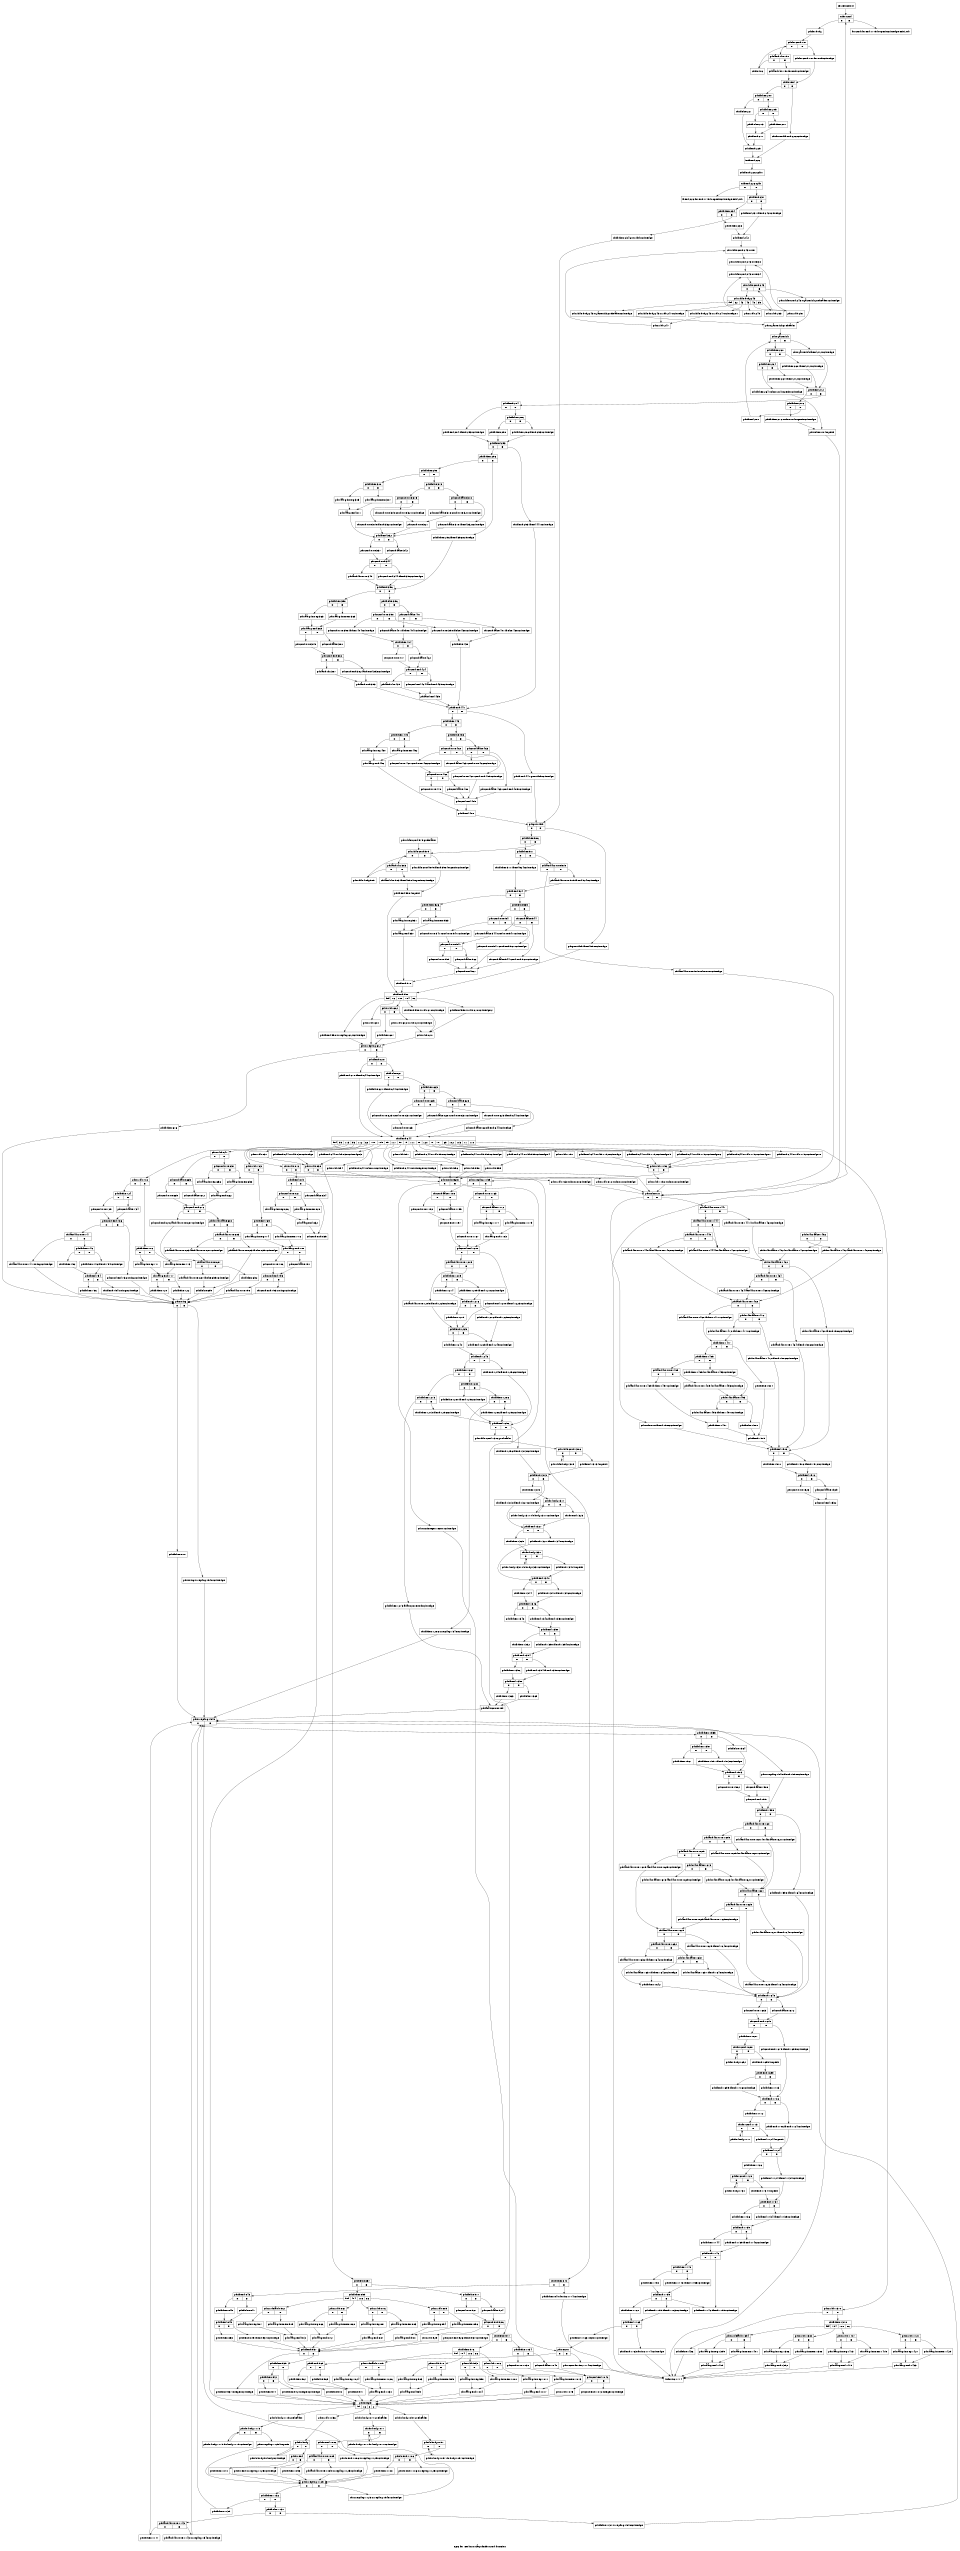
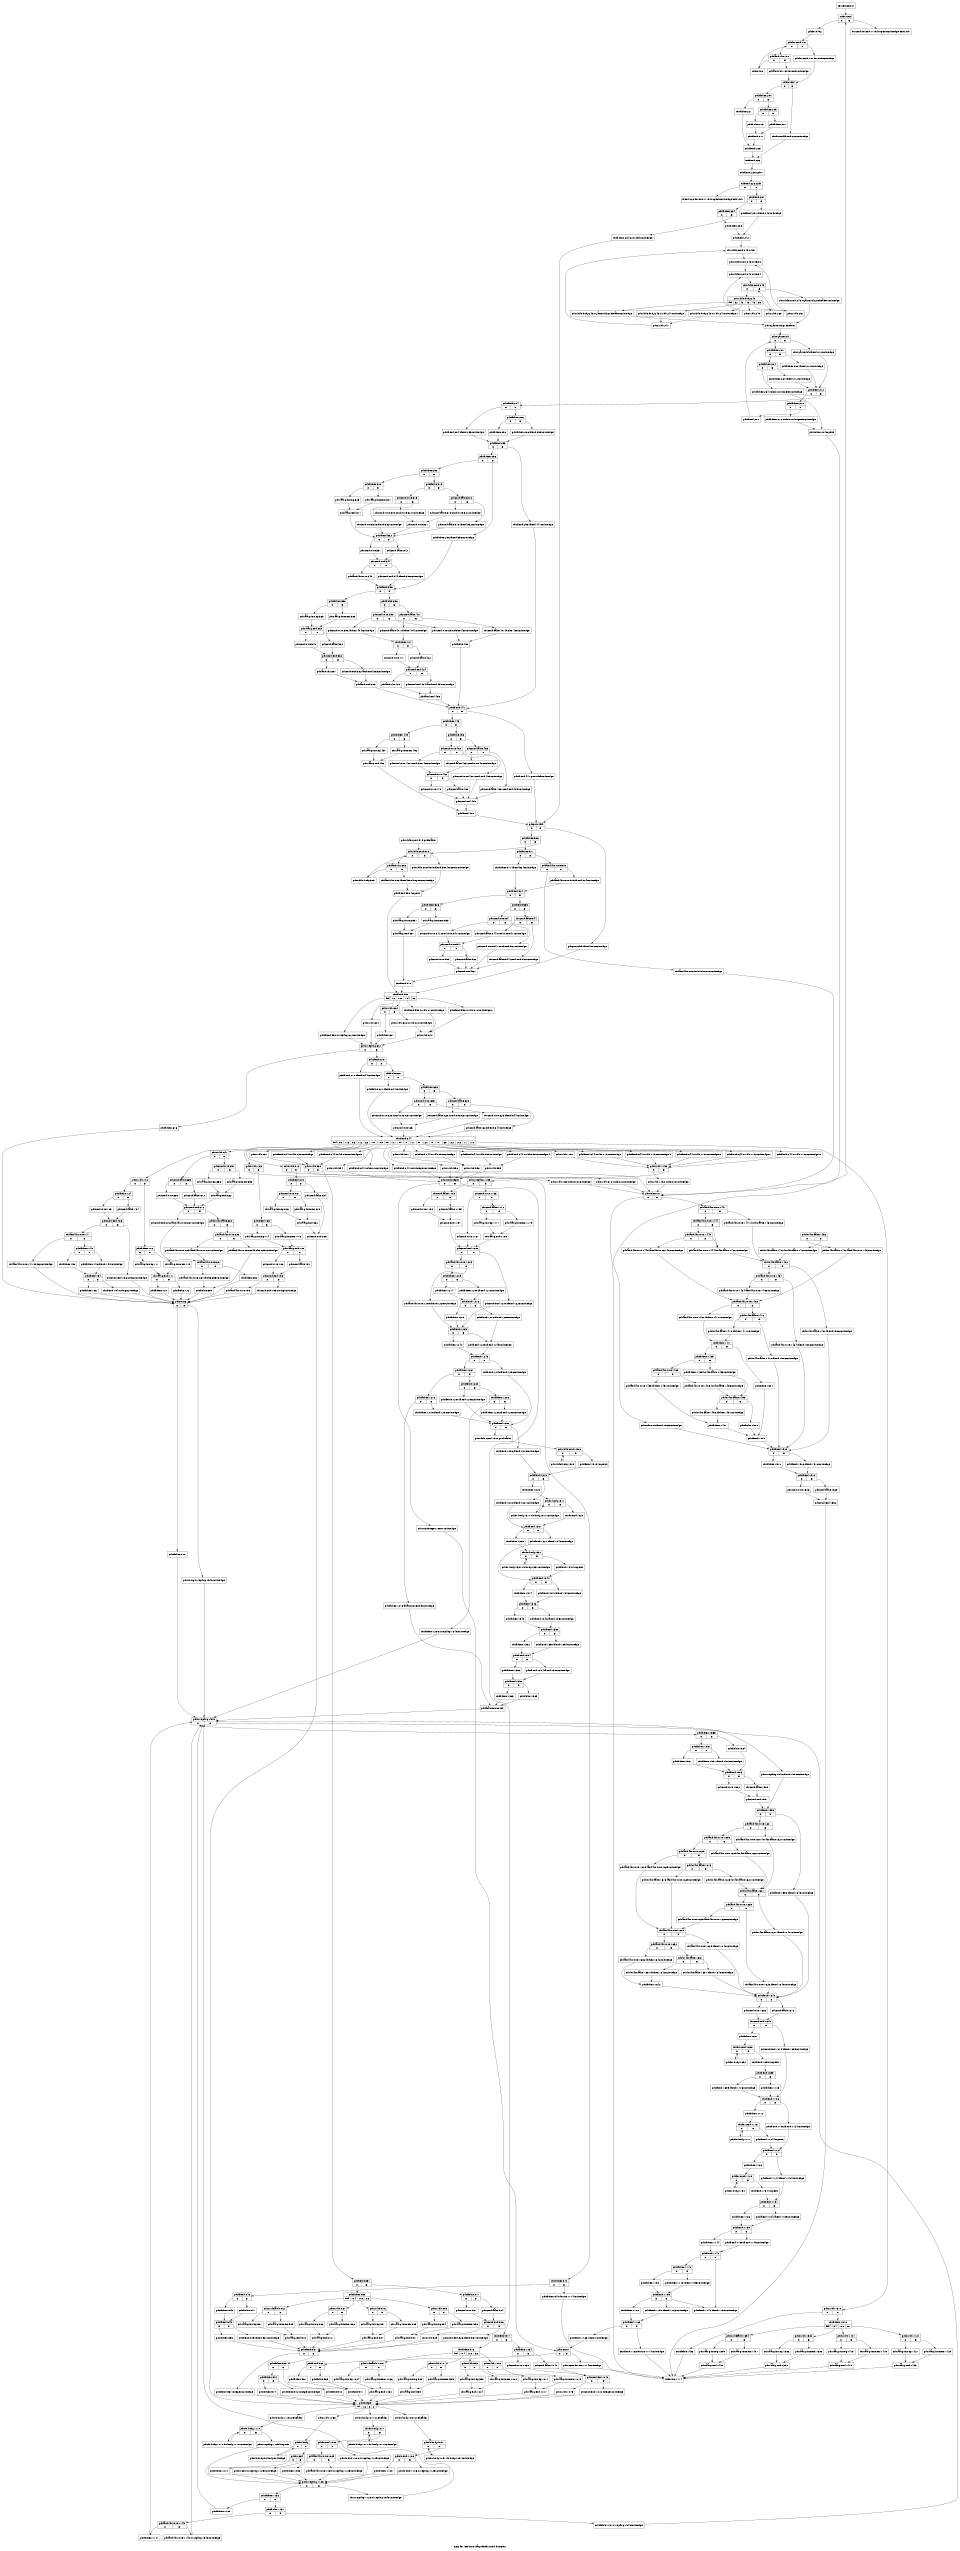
node "pd_if.then.859": text "404" -> "104"
